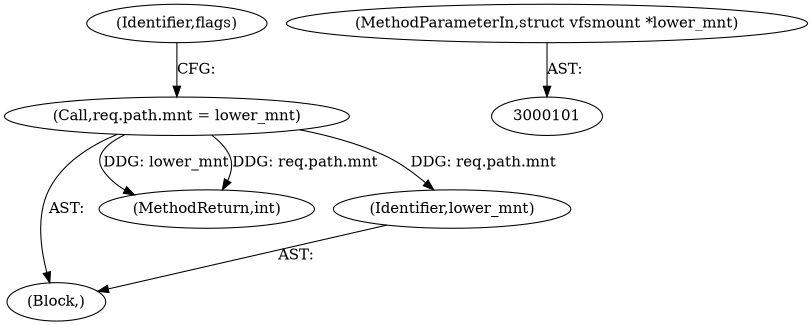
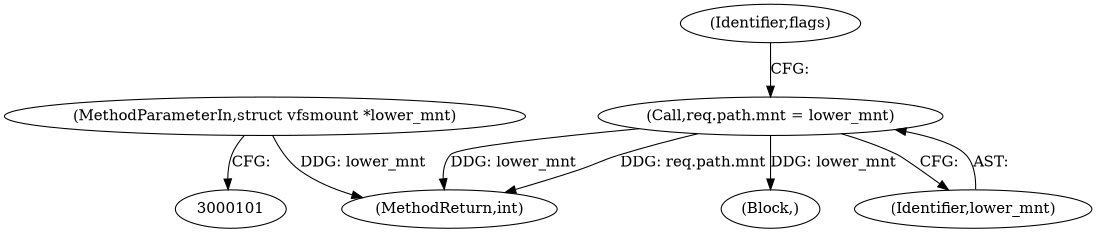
edge "(MethodParameterIn,struct vfsmount *lower_mnt)" -> "3000101": label "AST: " -> "CFG: "
edge "(Call,req.path.mnt = lower_mnt)" -> "(Identifier,lower_mnt)": label "DDG: req.path.mnt" -> "CFG: "
edge "(MethodParameterIn,struct vfsmount *lower_mnt)" -> "(MethodReturn,int)": added, label "DDG: lower_mnt"
edge "(Call,req.path.mnt = lower_mnt)" -> "(Block,)": label "AST: " -> "DDG: lower_mnt"
edge "(Identifier,lower_mnt)" -> "(Block,)": now "(Identifier,lower_mnt)" -> "(Call,req.path.mnt = lower_mnt)"
